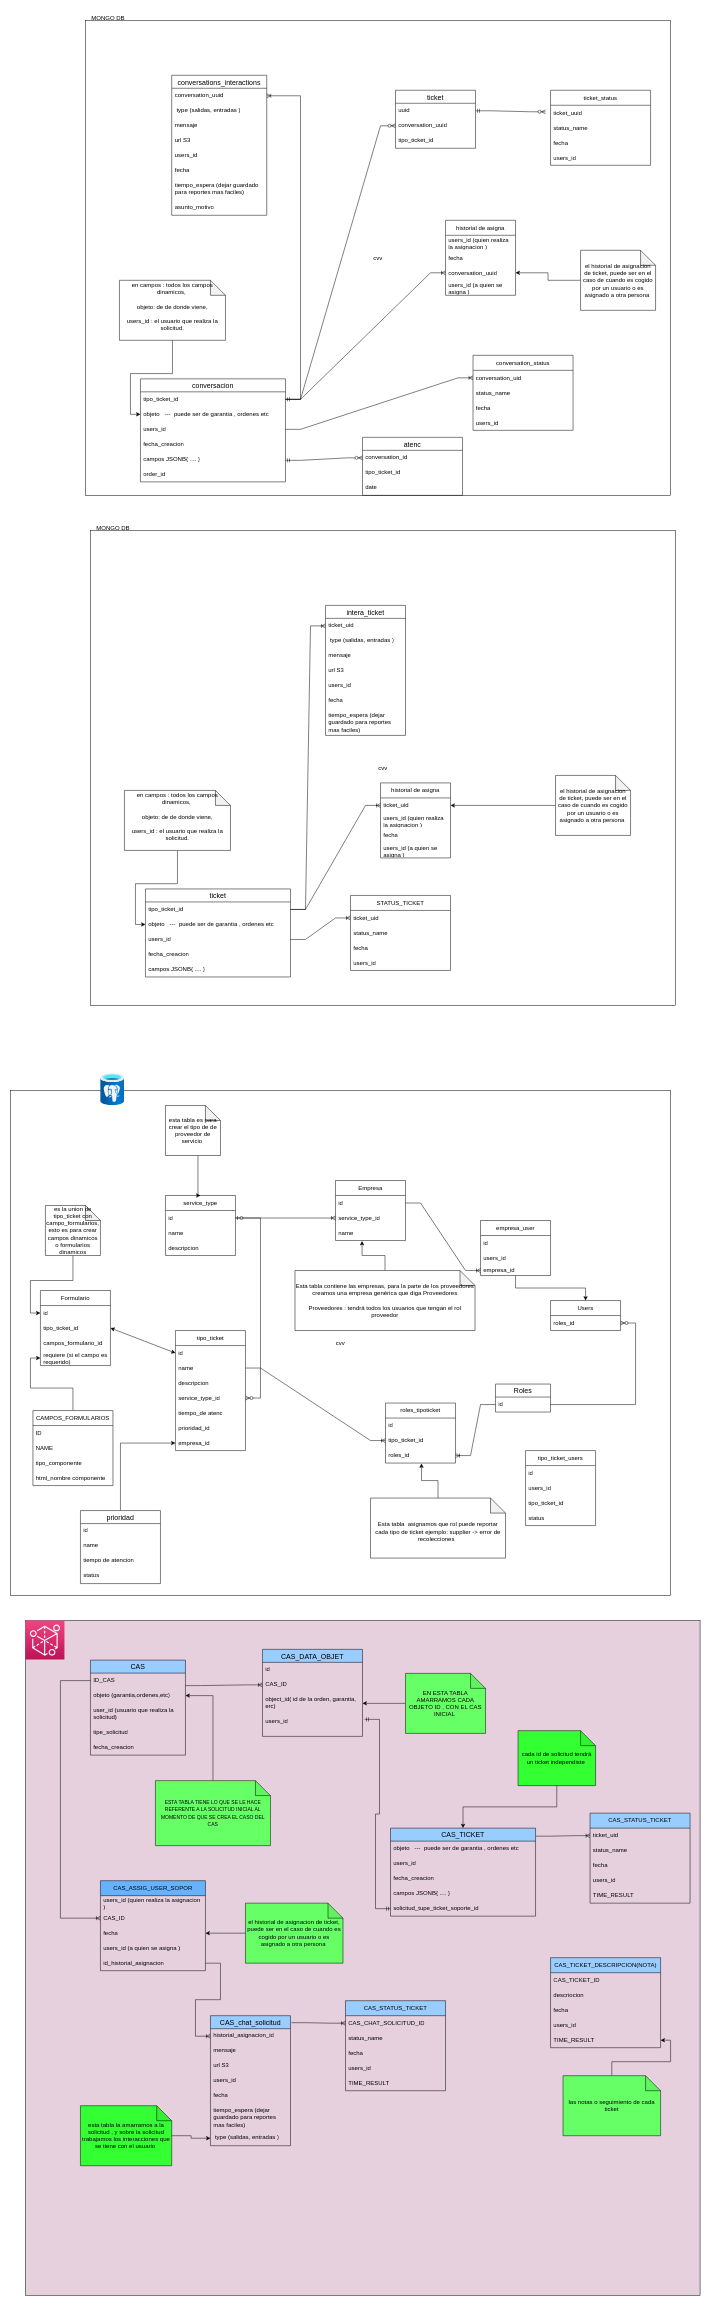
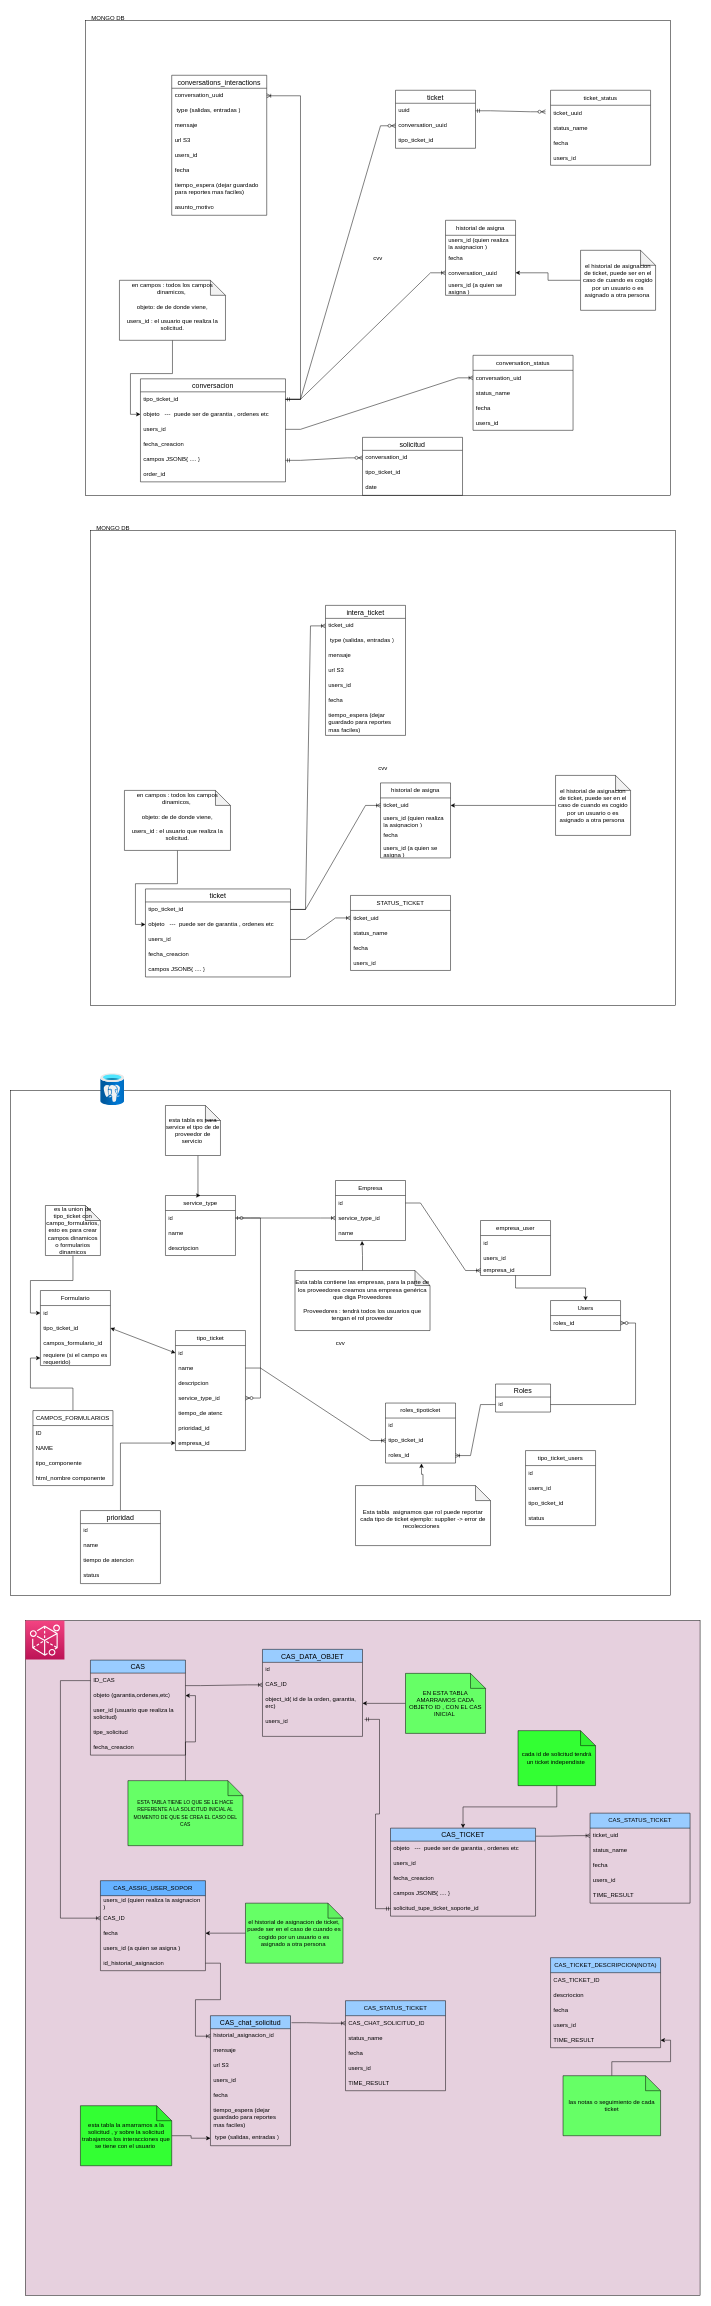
node "atenc": label "atenc" -> "solicitud"
node "esta tabla es para crear el tipo de de proveedor de servicio": label "esta tabla es para crear el tipo de de proveedor de servicio" -> "esta tabla es para service el tipo de de proveedor de servicio"
node "Esta tabla contiene las empresas, para la parte de los proveedores creamos una empresa genérica que diga Proveedores Proveedores : tendrá todos los usuarios que tengan el rol proveedor": size 180x60 -> 135x60
node "Esta tabla asignamos que rol puede reportar cada tipo de ticket ejemplo: supplier -> error de recolecciones": moved (438, 1528) -> (423, 1515)
node "ESTA TABLA TIENE LO QUE SE LE HACE REFERENTE A LA SOLICITUD INICIAL AL MOMENTO DE QUE SE CREA EL CASO DEL CAS": moved (213, 1813) -> (185, 1813)
